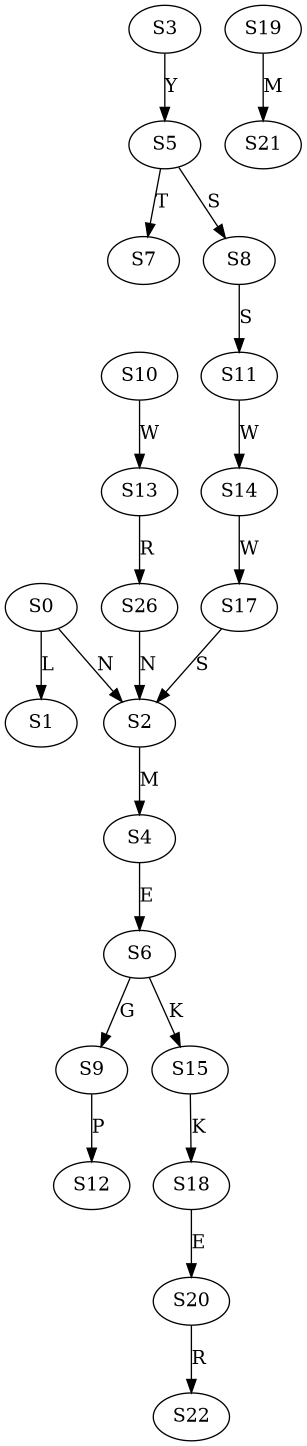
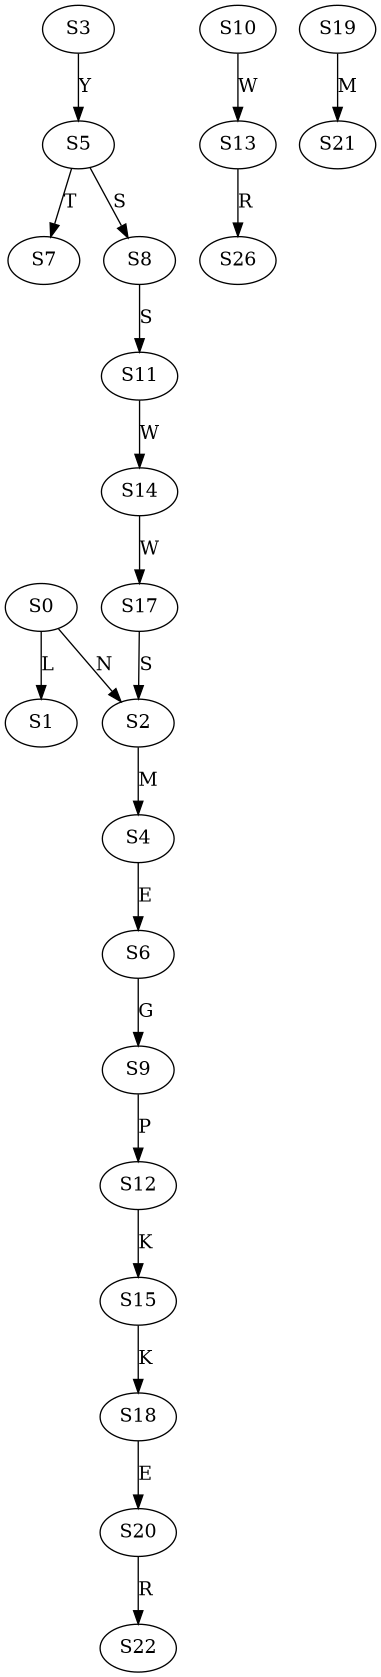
edge "S26" -> "S2": removed, label "N"
edge "S6" -> "S15": now "S12" -> "S15"
